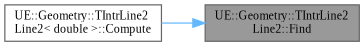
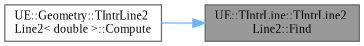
node "UE::Geometry::TIntrLine2 Line2::Find": label "UE::Geometry::TIntrLine2 Line2::Find" -> "UE::TIntrLine::TIntrLine2 Line2::Find"
